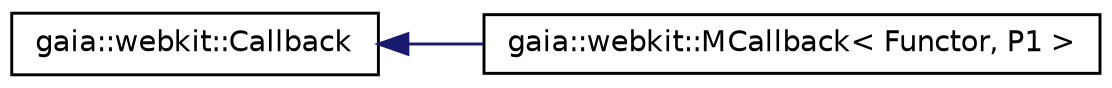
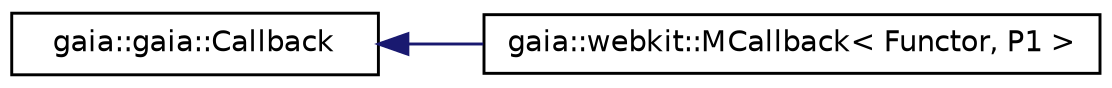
node "gaia::webkit::Callback": label "gaia::webkit::Callback" -> "gaia::gaia::Callback"
